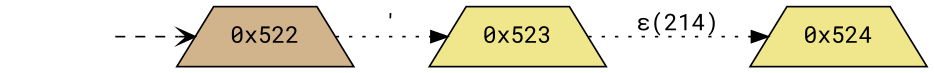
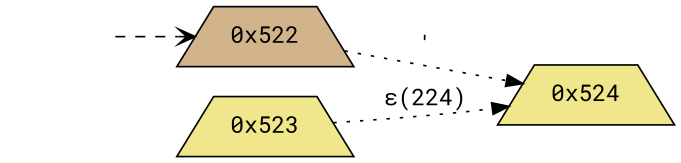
edge "0x523" -> "0x524": label "ε(214)" -> "ε(224)"
edge "0x522" -> "0x523": now "0x522" -> "0x524"
